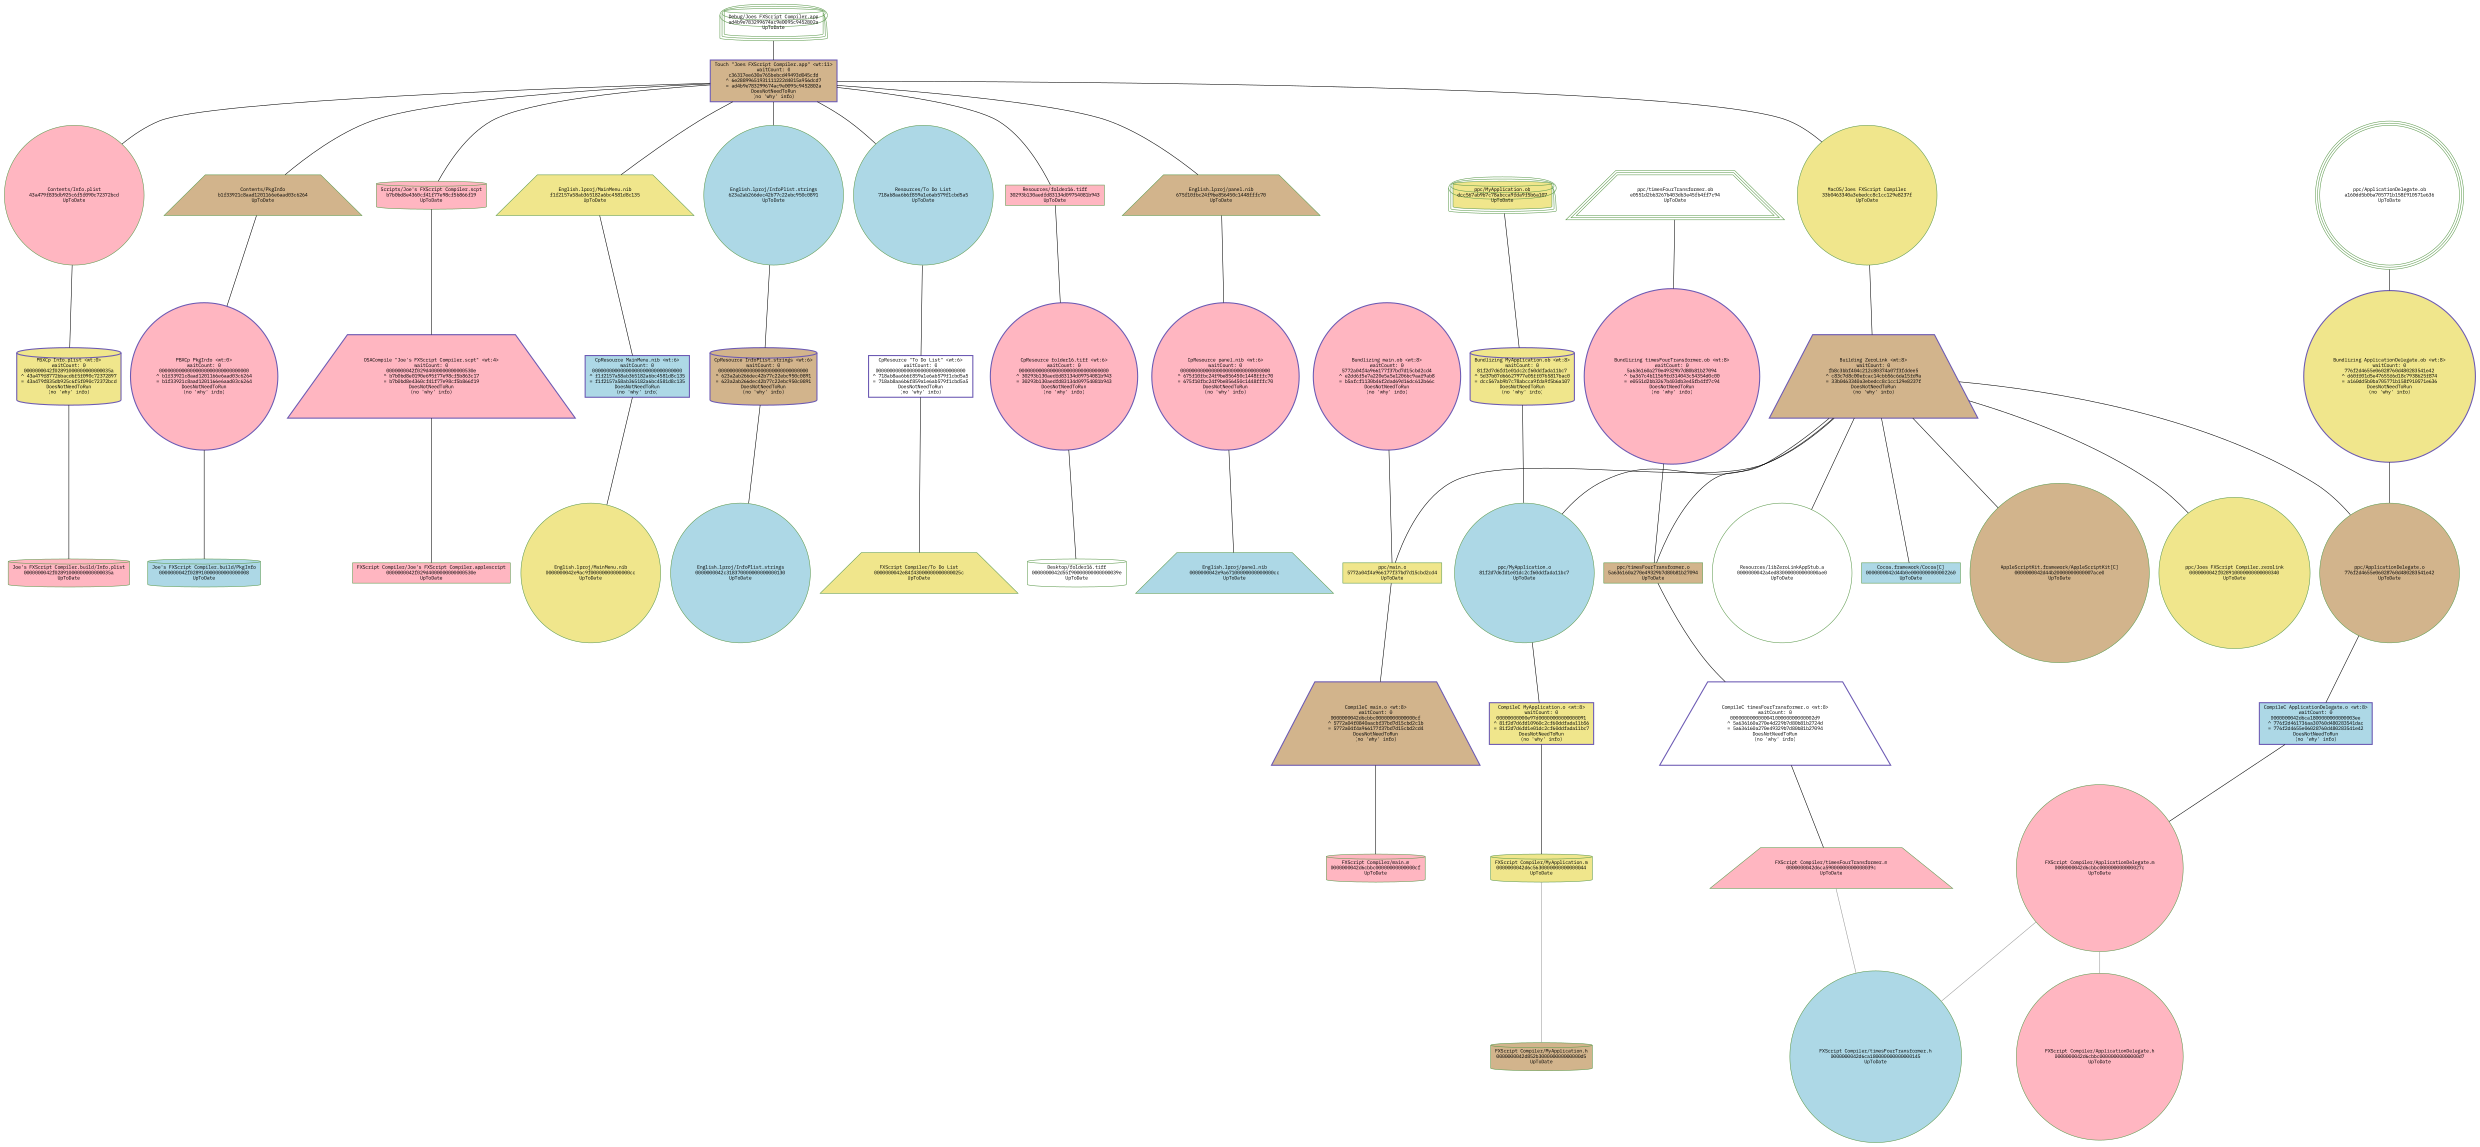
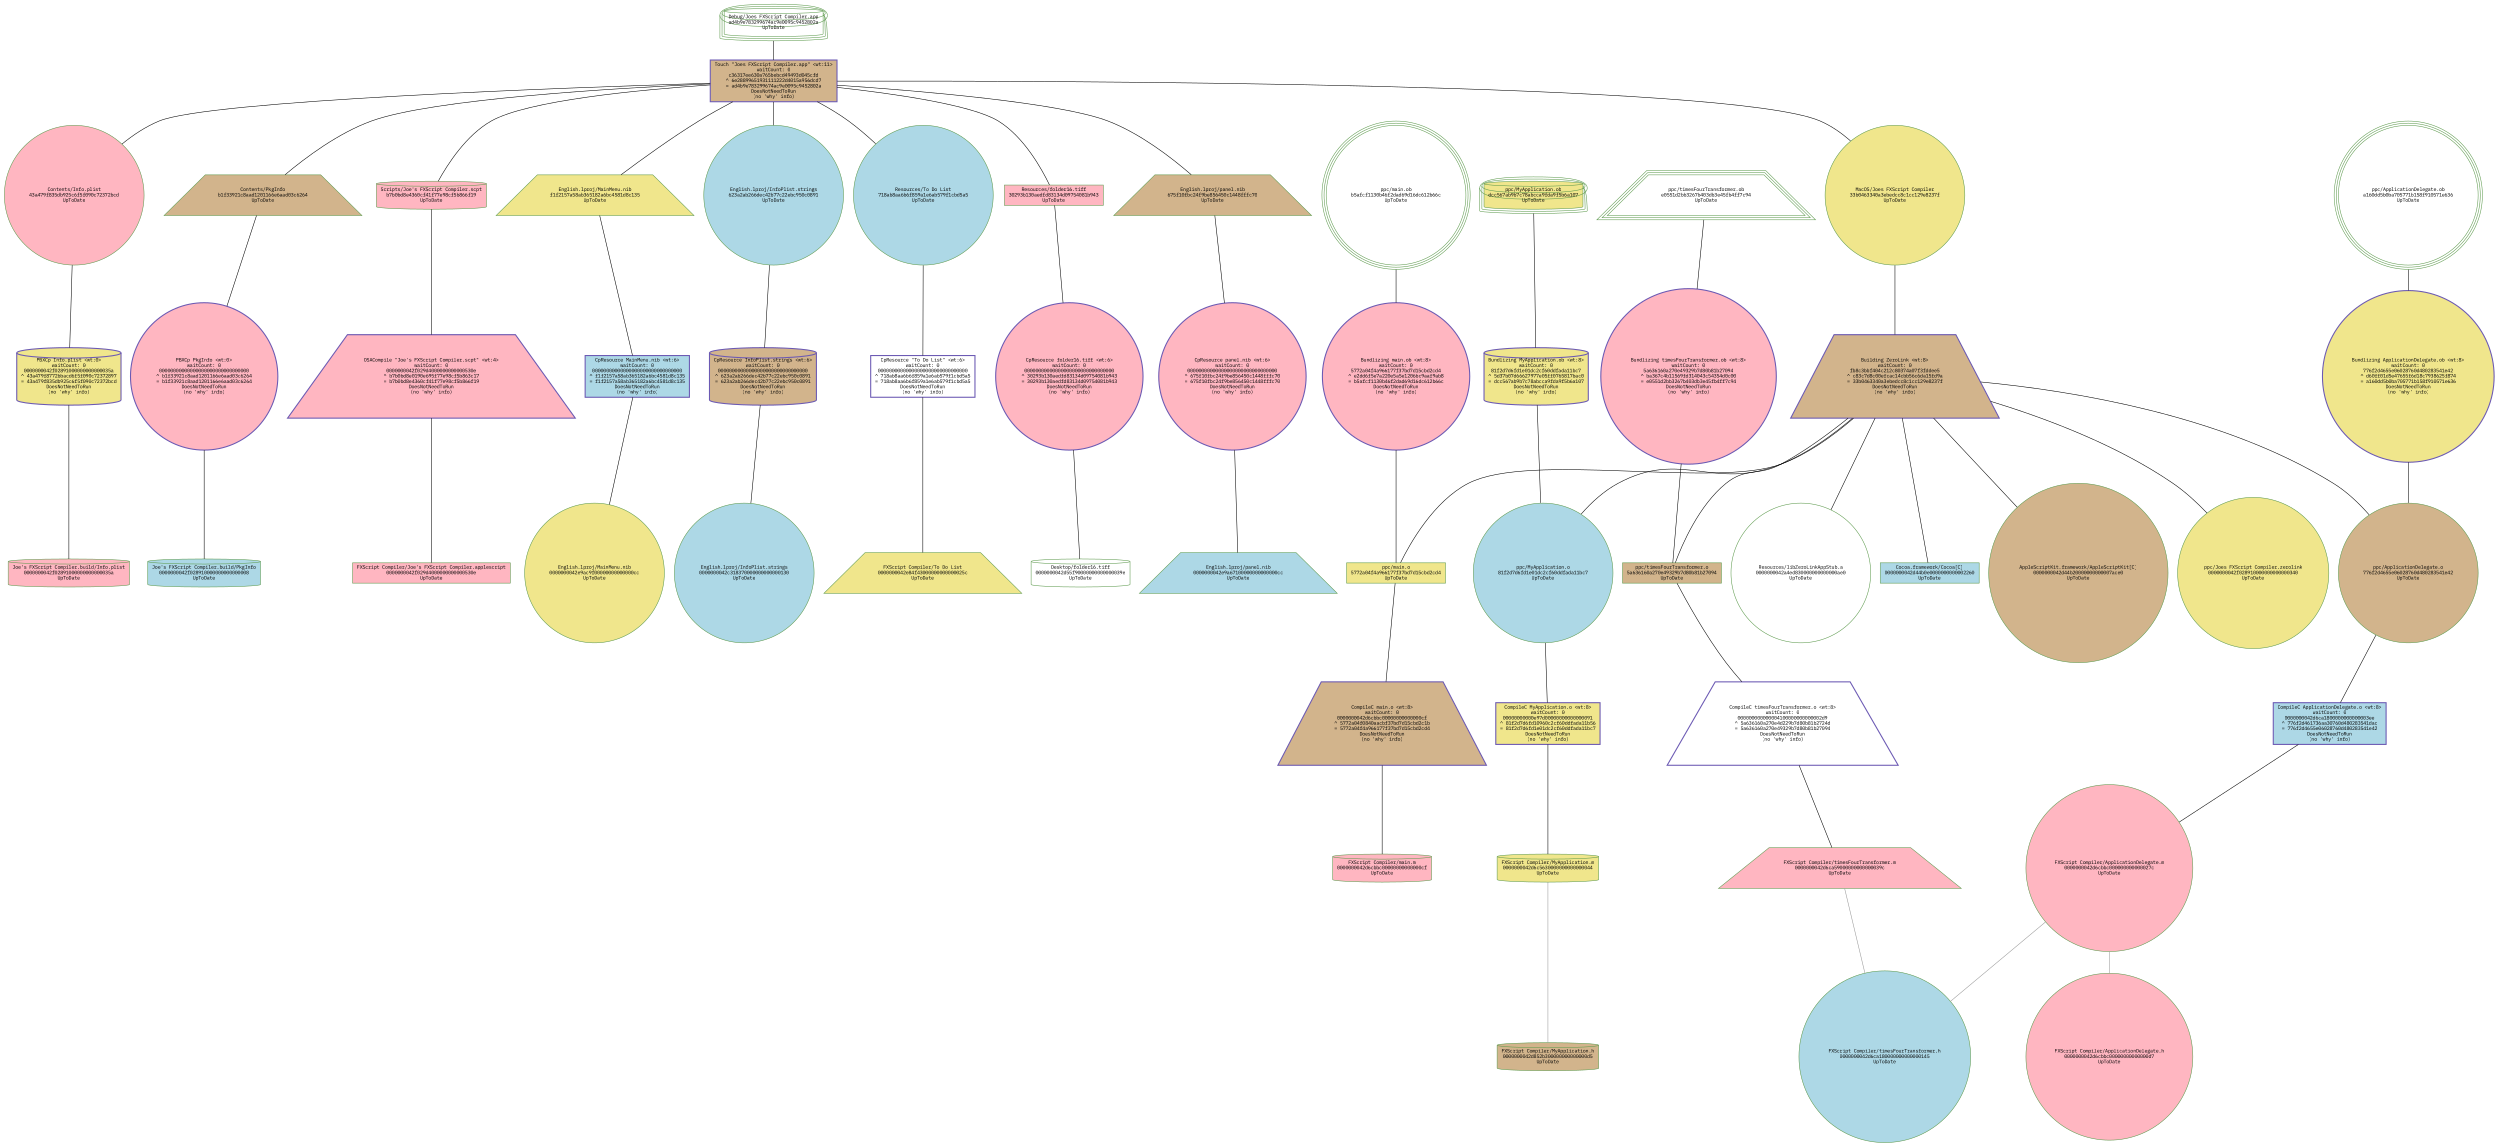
node "ppc/main.ob b5afcf1130b46f2dad69d16dc612b66c UpToDate": added
